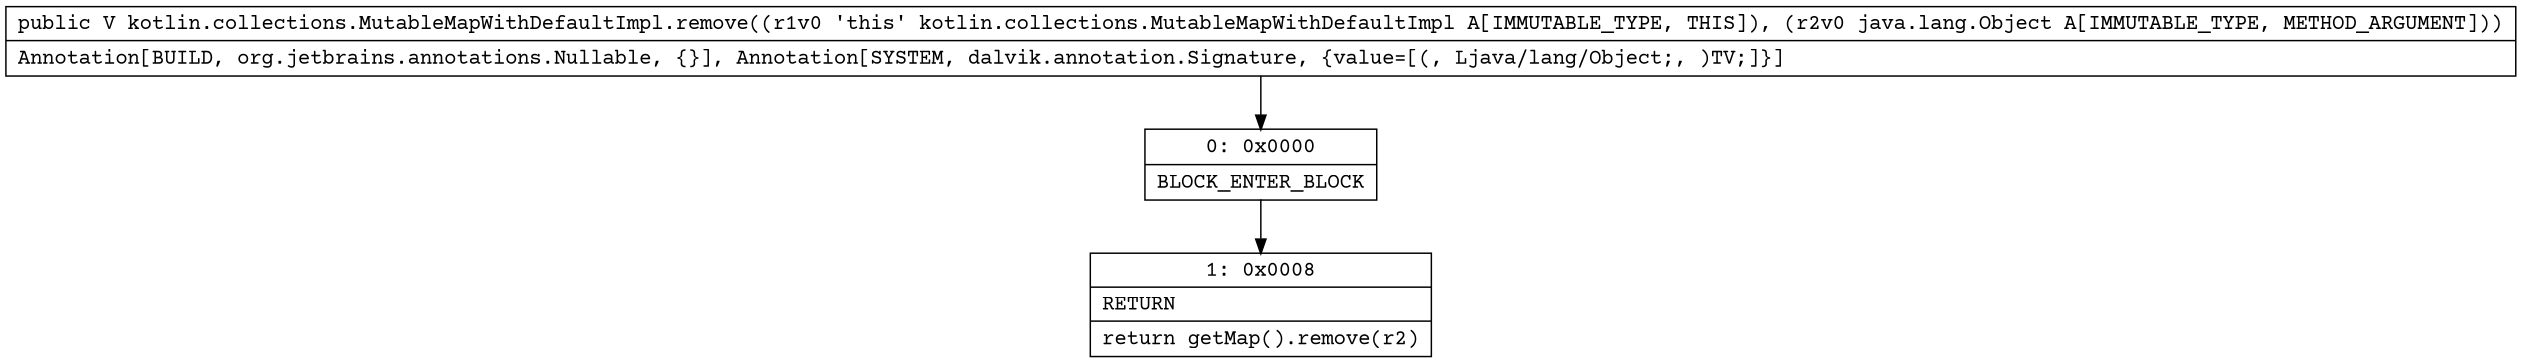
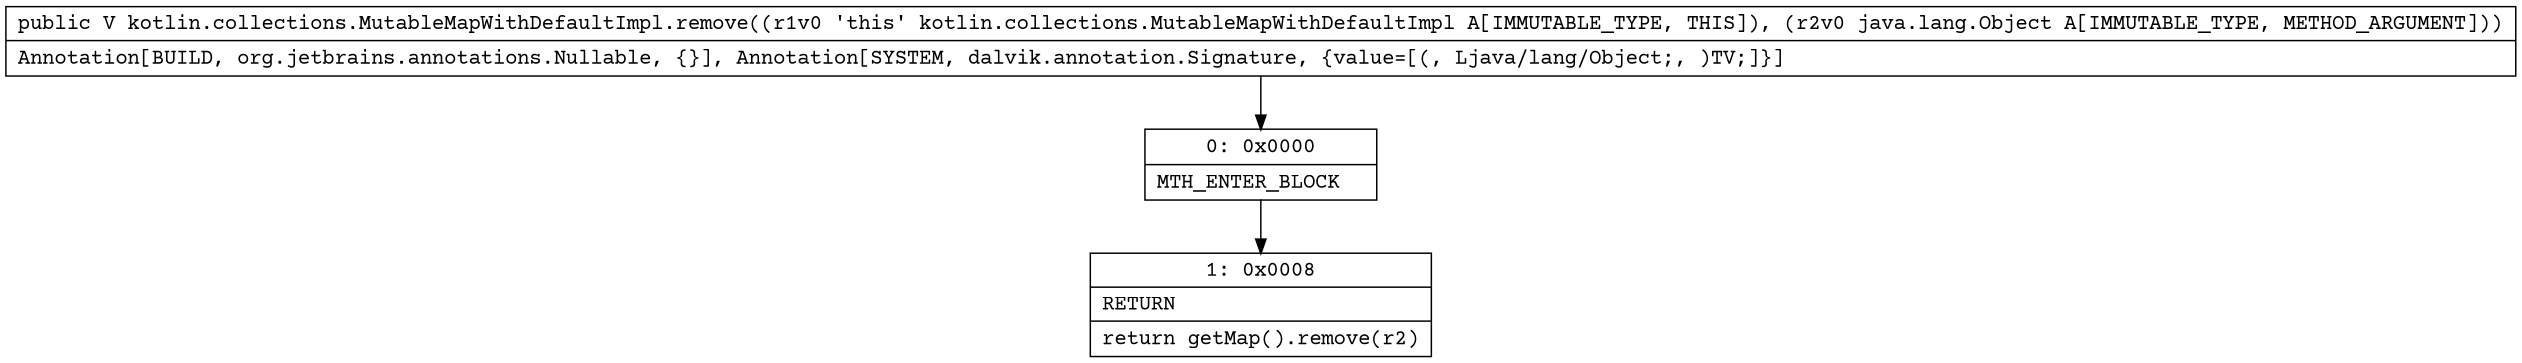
node "0: 0x0000": text "BLOCK_ENTER_BLOCK" -> "MTH_ENTER_BLOCK"
